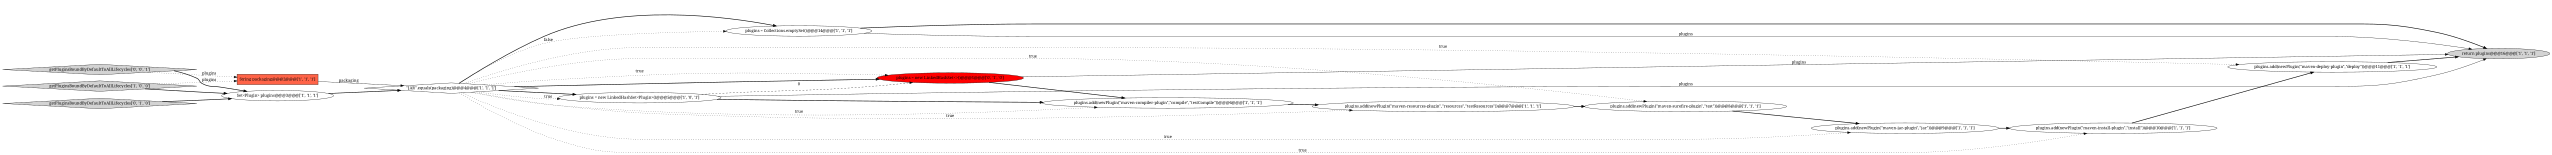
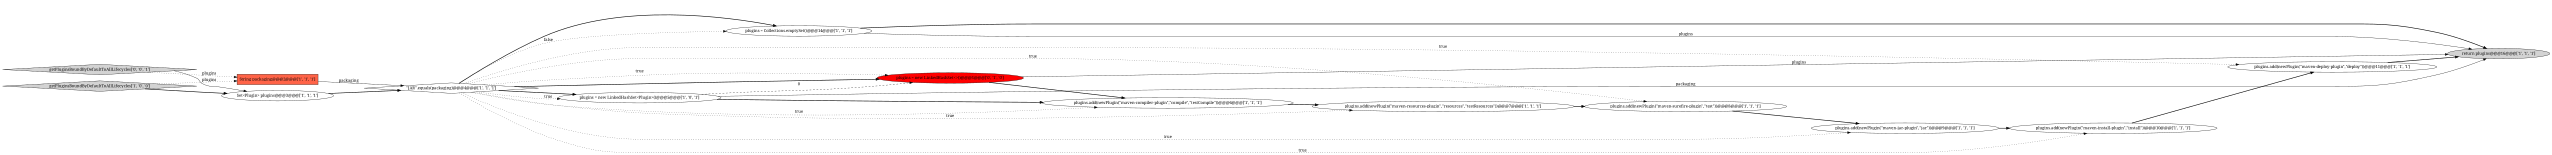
edge "plugins = new LinkedHashSet<Plugin>()@@@5@@@['1', '0', '1']" -> "return plugins@@@16@@@['1', '1', '1']": label "plugins" -> "packaging"
edge "getPluginsBoundByDefaultToAllLifecycles['0', '0', '1']" -> "Set<Plugin> plugins@@@3@@@['1', '1', '1']": style bold -> solid
node "getPluginsBoundByDefaultToAllLifecycles['0', '1', '0']": removed
